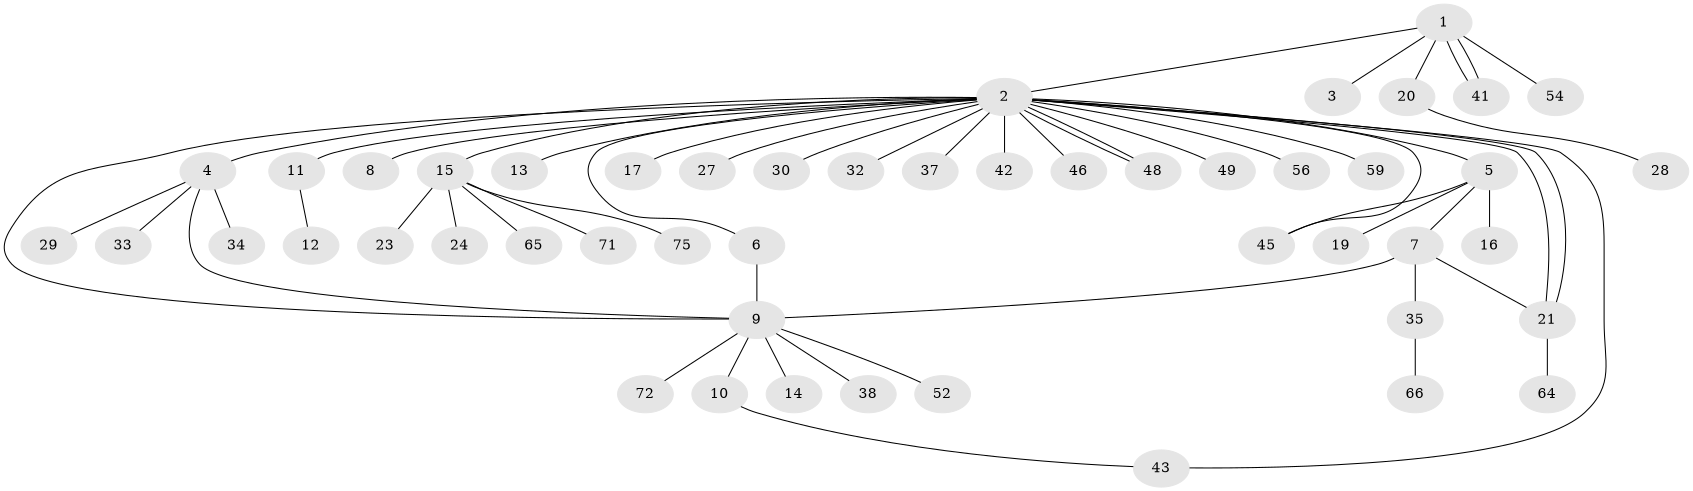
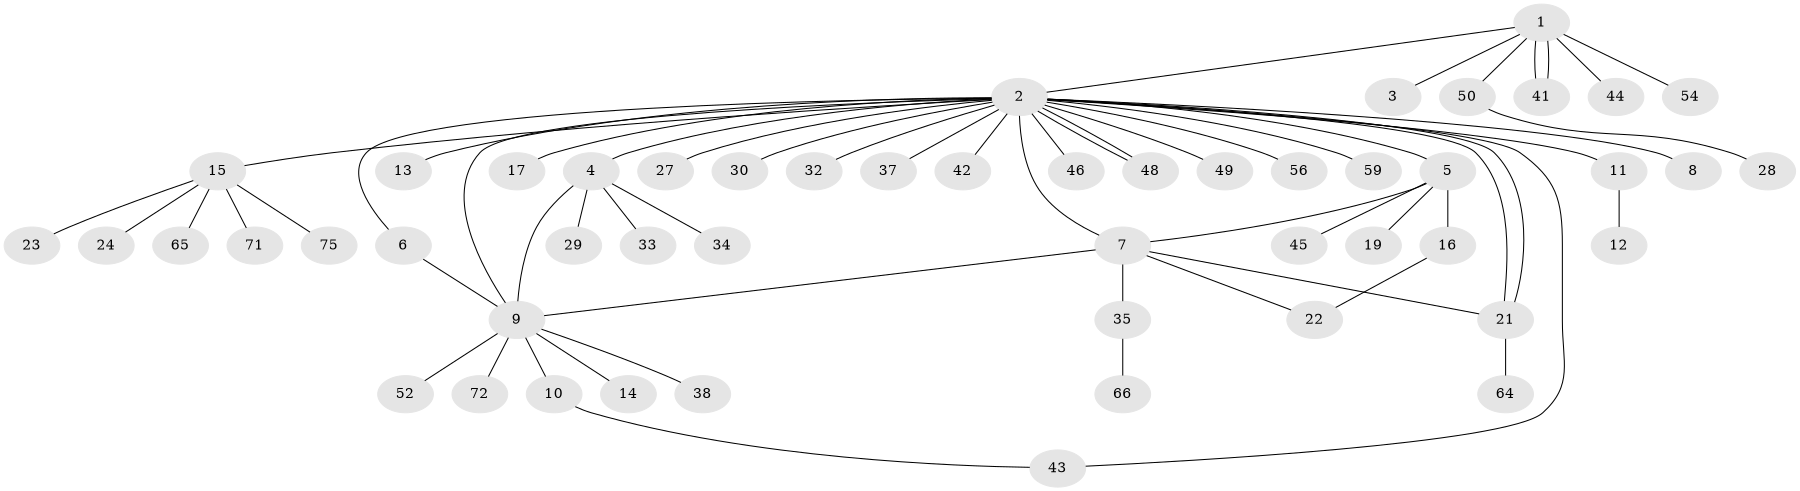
node "20": label "20" -> "50"
node "44": added
edge "2" -- "45": now "2" -- "7"
node "22": added
